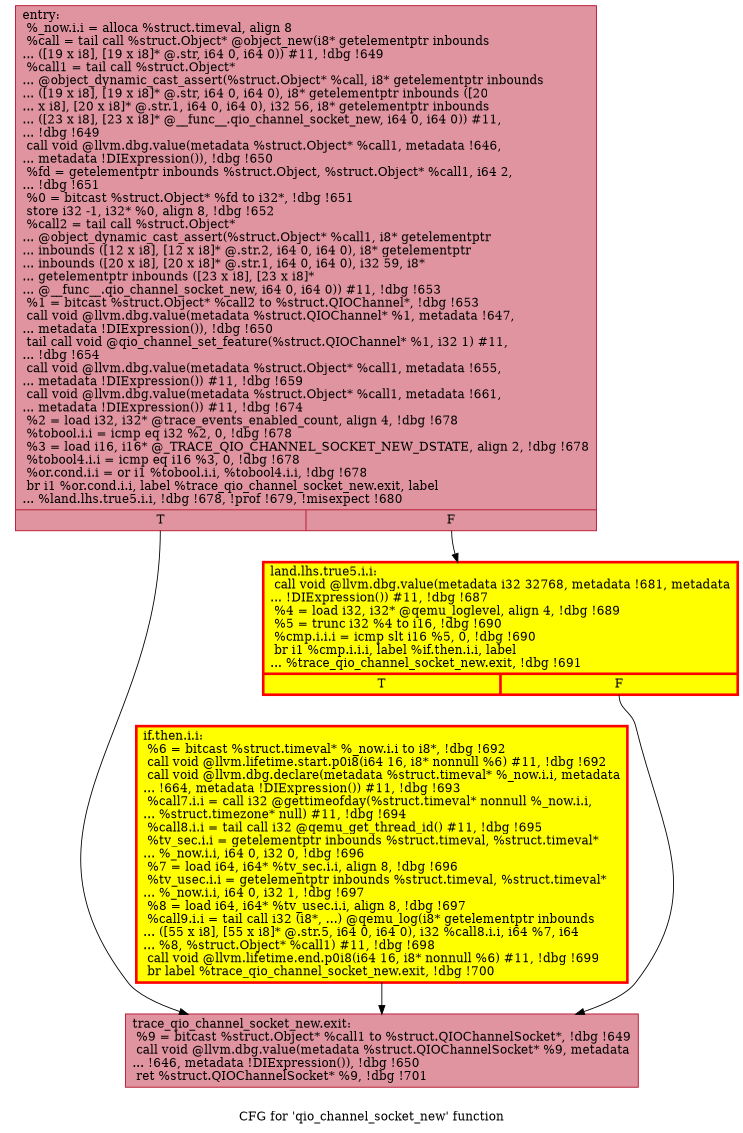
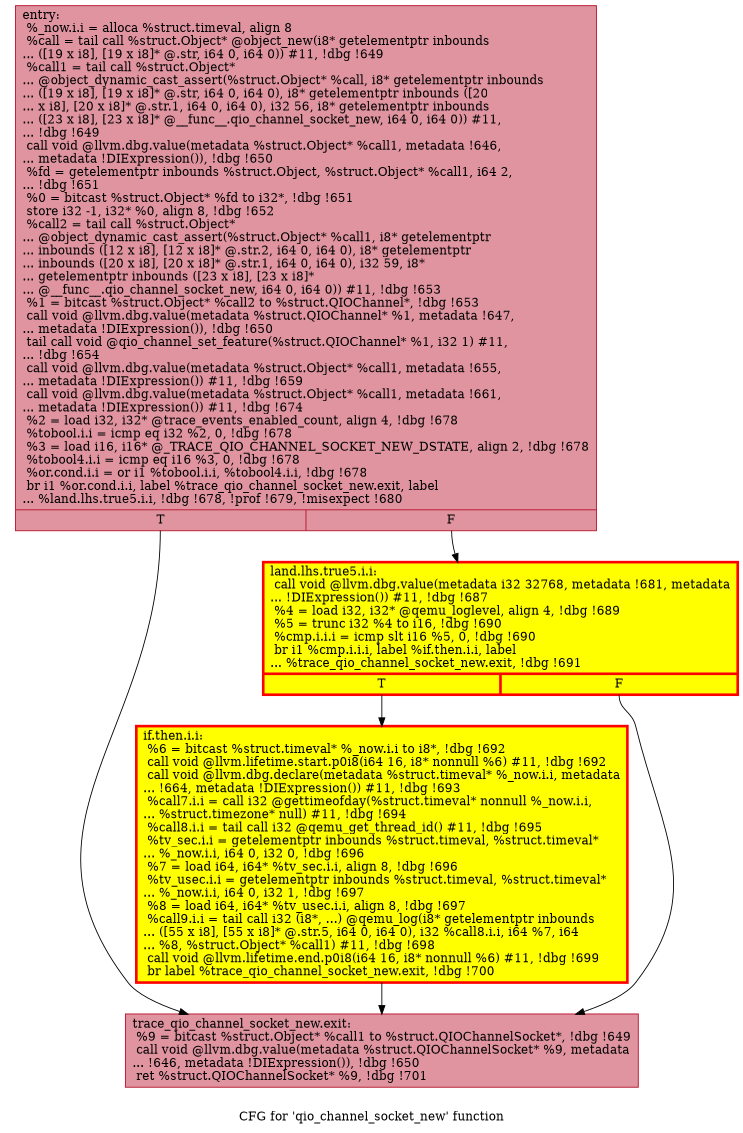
edge "land.lhs.true5.i.i:" -> "if.then.i.i:": added
